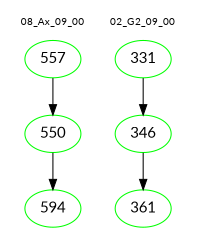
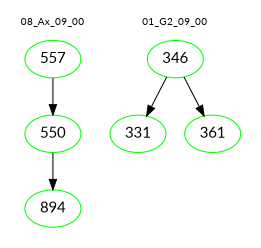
cluster "02_G2_09_00": label "02_G2_09_00" -> "01_G2_09_00"
edge "331" -> "346": reversed
node "594": label "594" -> "894"
